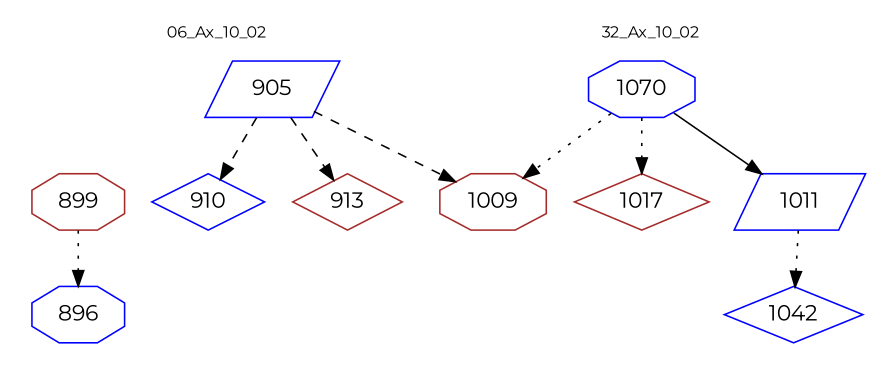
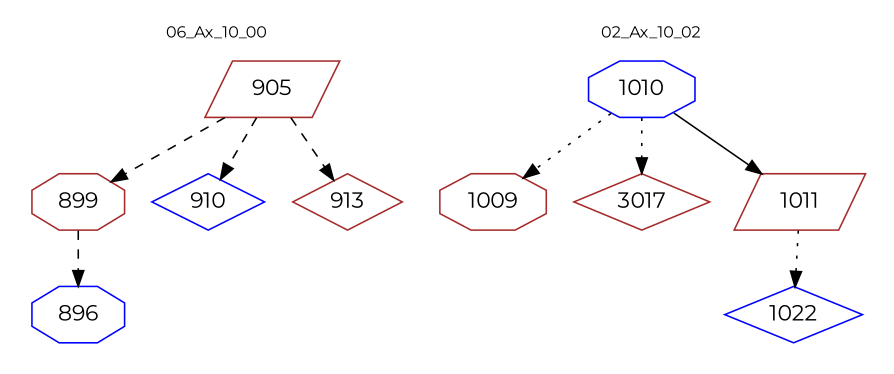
cluster "06_Ax_10_02": label "06_Ax_10_02" -> "06_Ax_10_00"
cluster "32_Ax_10_02": label "32_Ax_10_02" -> "02_Ax_10_02"
node "905": color blue -> brown
node "1070": label "1070" -> "1010"
edge "905" -> "1009": now "905" -> "899"
node "1017": label "1017" -> "3017"
node "1011": color blue -> brown
edge "899" -> "896": style dotted -> dashed
node "1042": label "1042" -> "1022"
